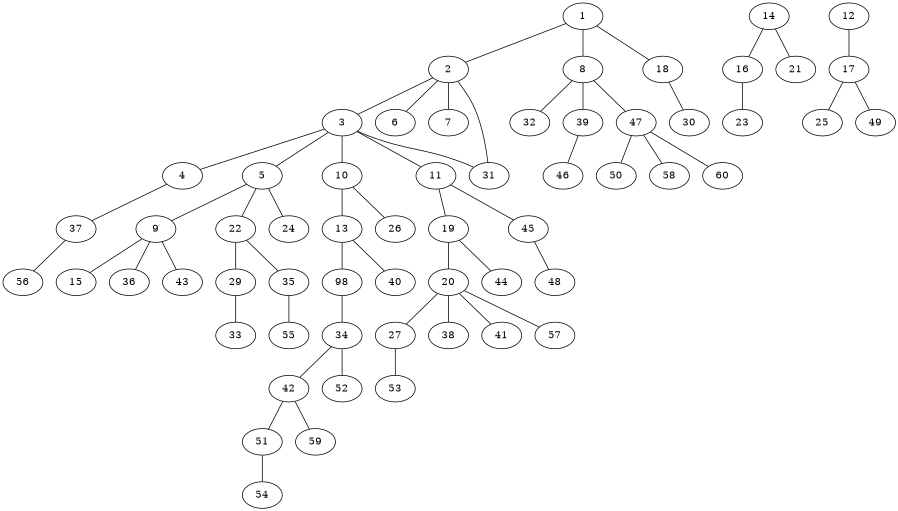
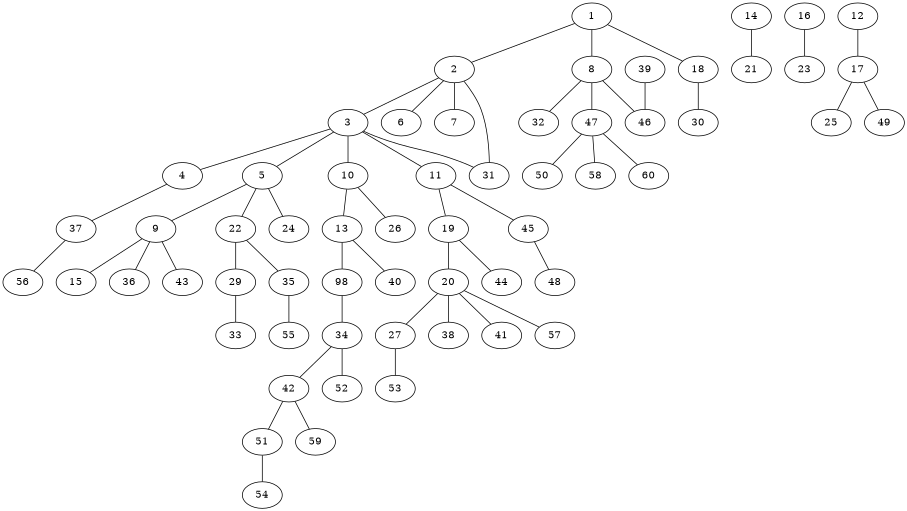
edge "14" -- "16": removed
edge "8" -- "39": now "8" -- "46"
